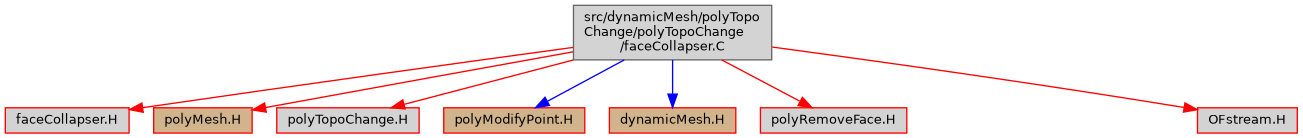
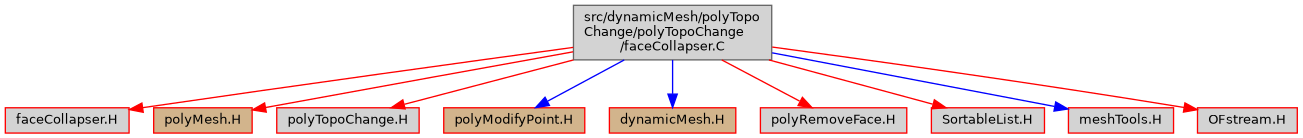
node "SortableList.H": added
node "meshTools.H": added
